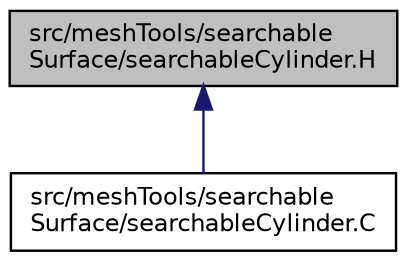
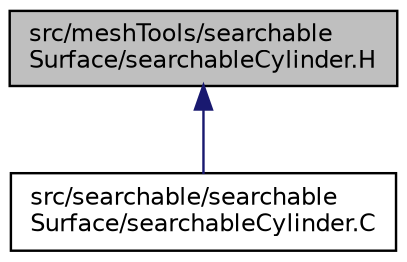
node "src/meshTools/searchable Surface/searchableCylinder.C": label "src/meshTools/searchable Surface/searchableCylinder.C" -> "src/searchable/searchable Surface/searchableCylinder.C"
